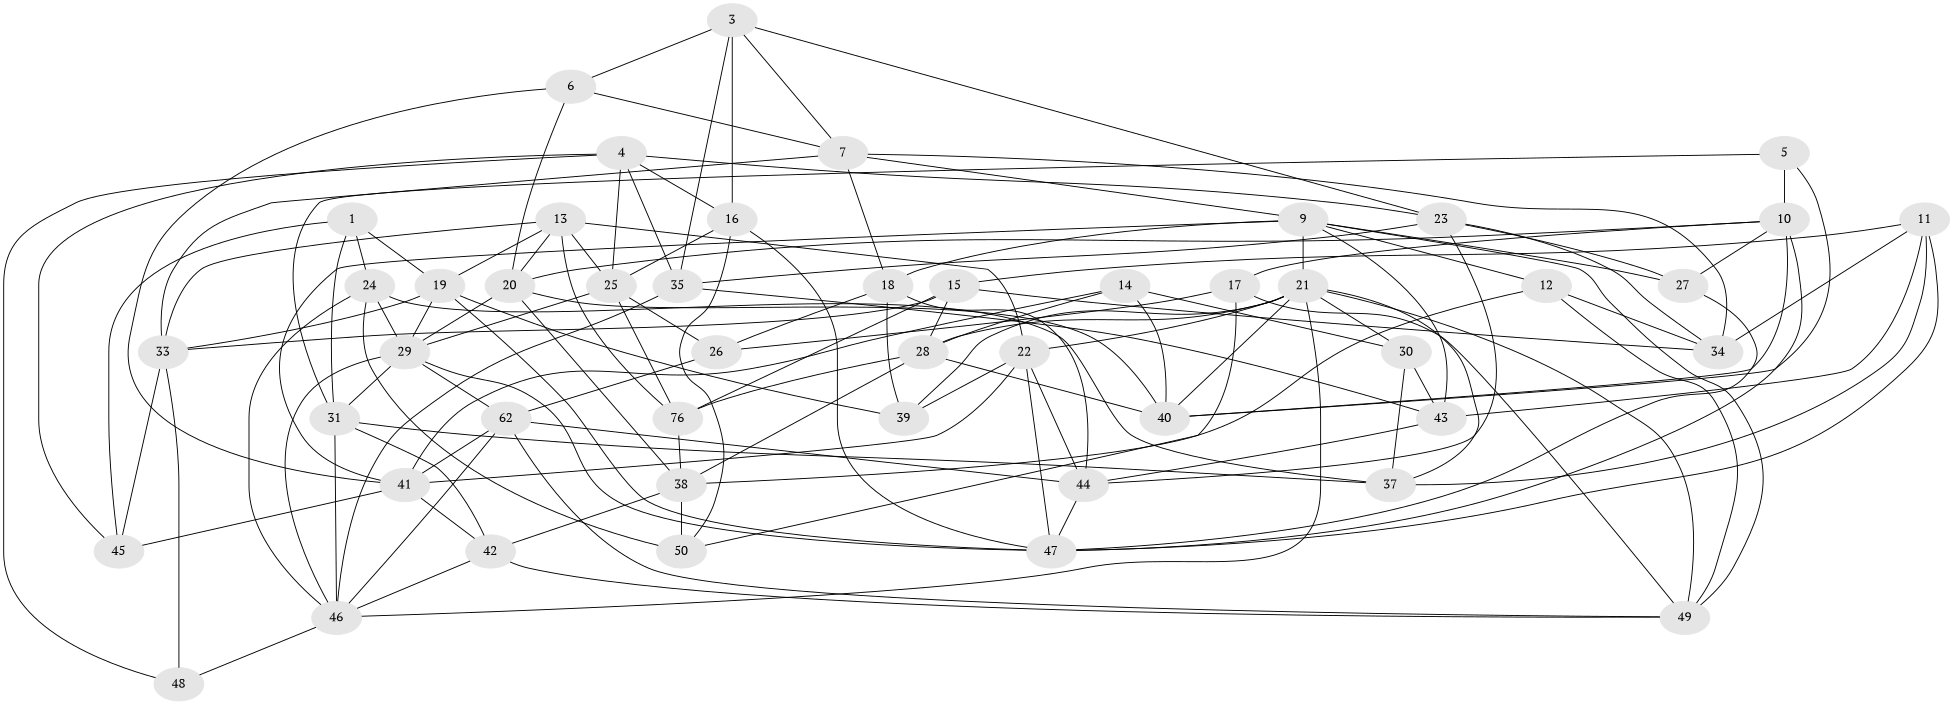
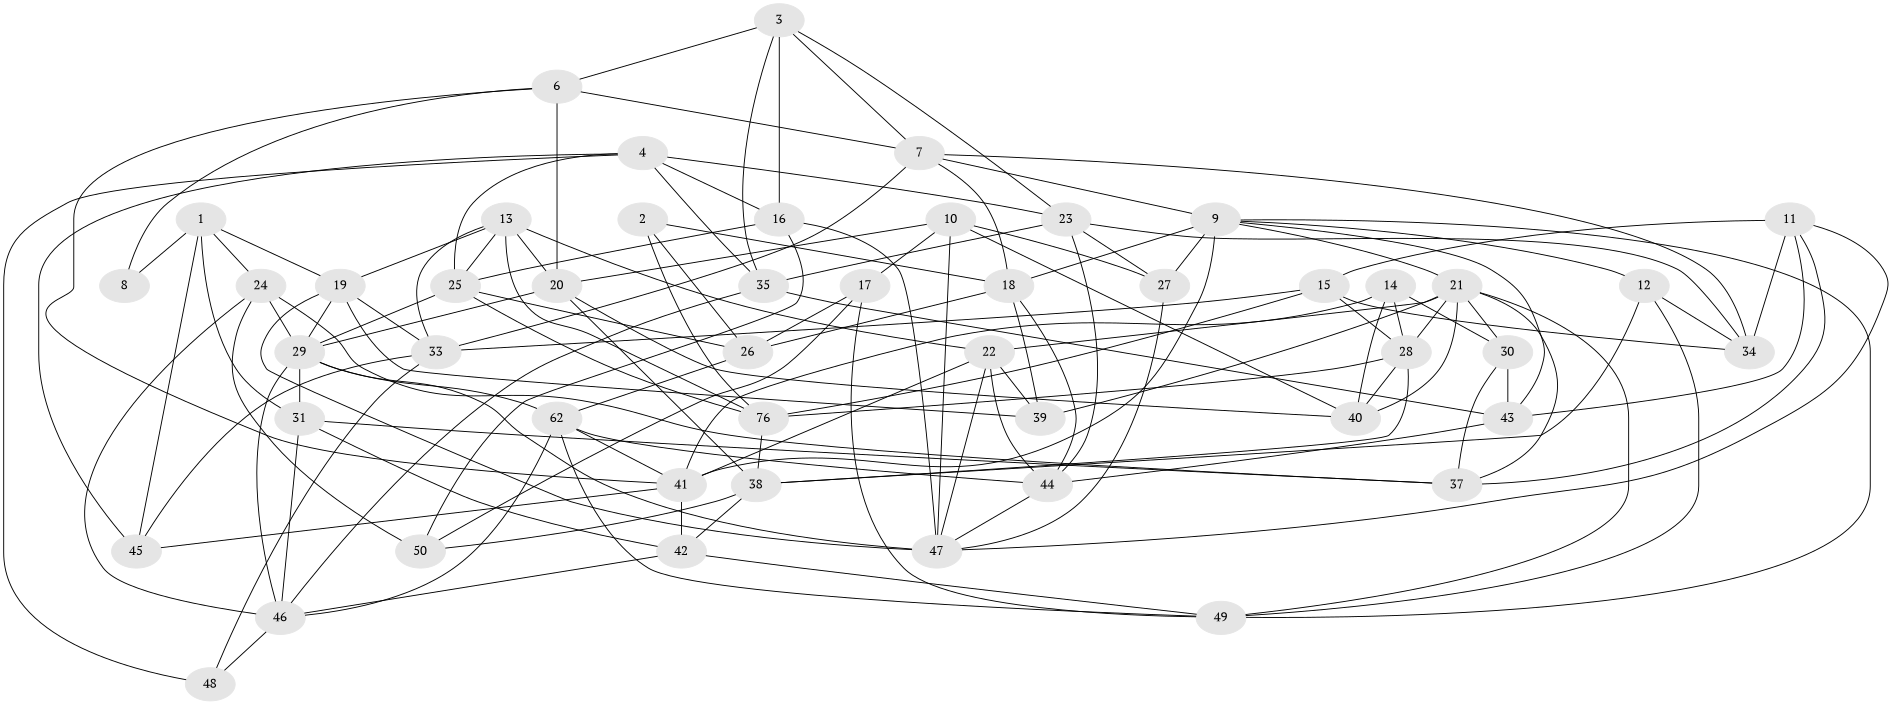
node "5": removed
node "2": added
node "8": added
edge "21" -- "46": removed
